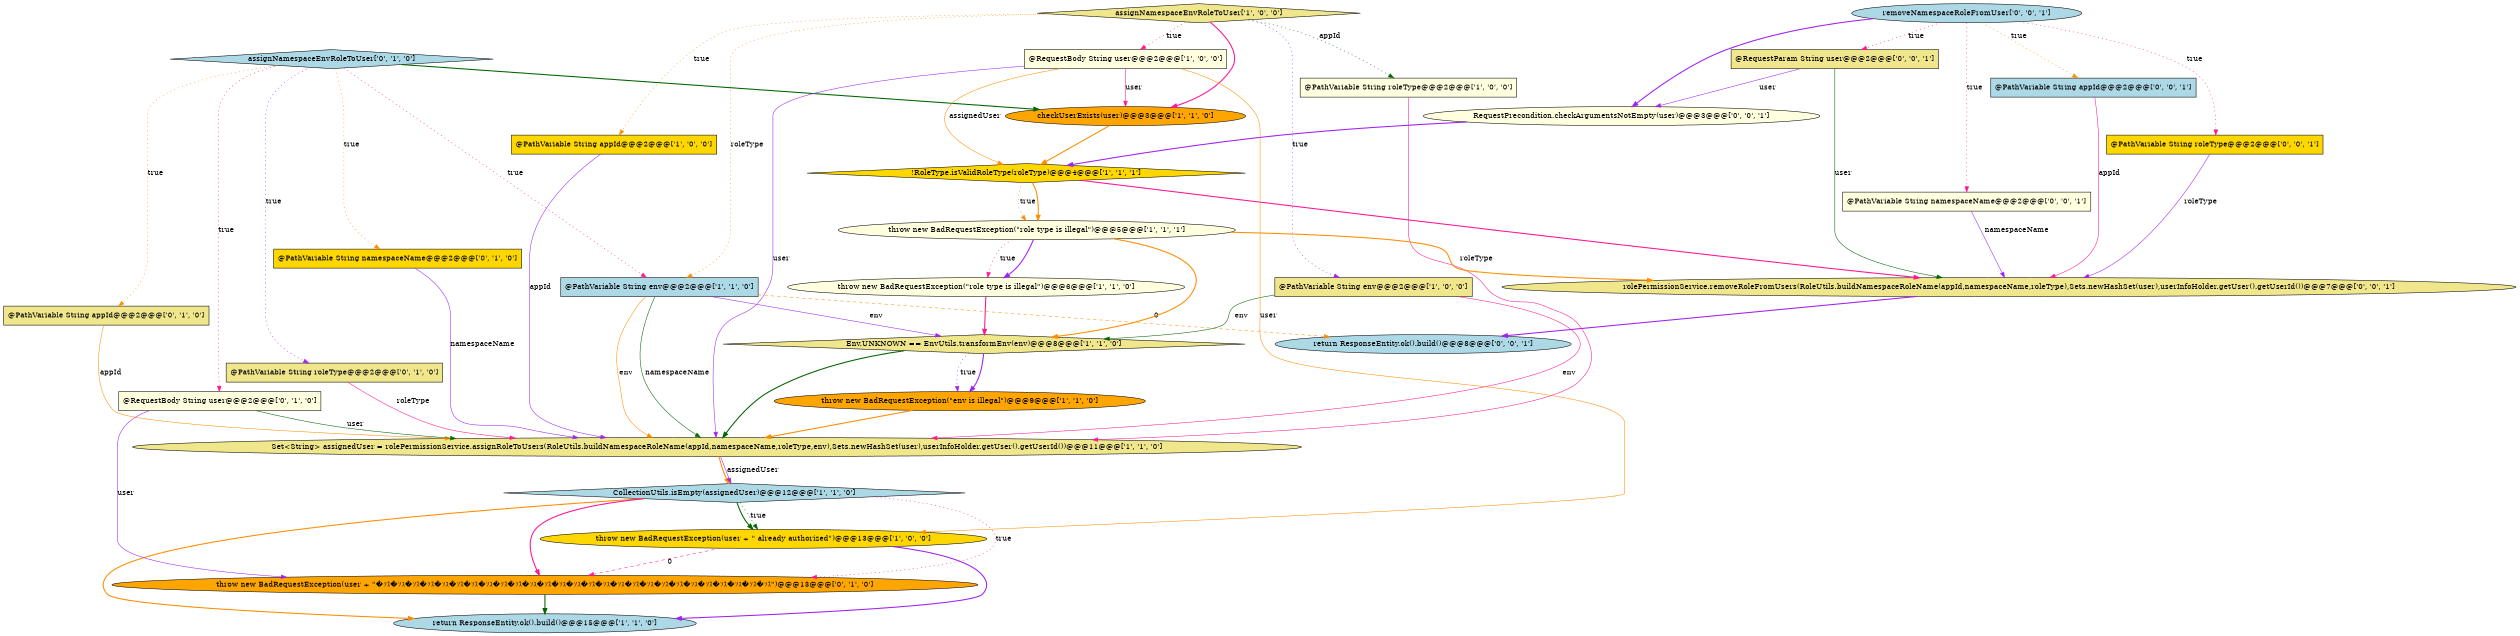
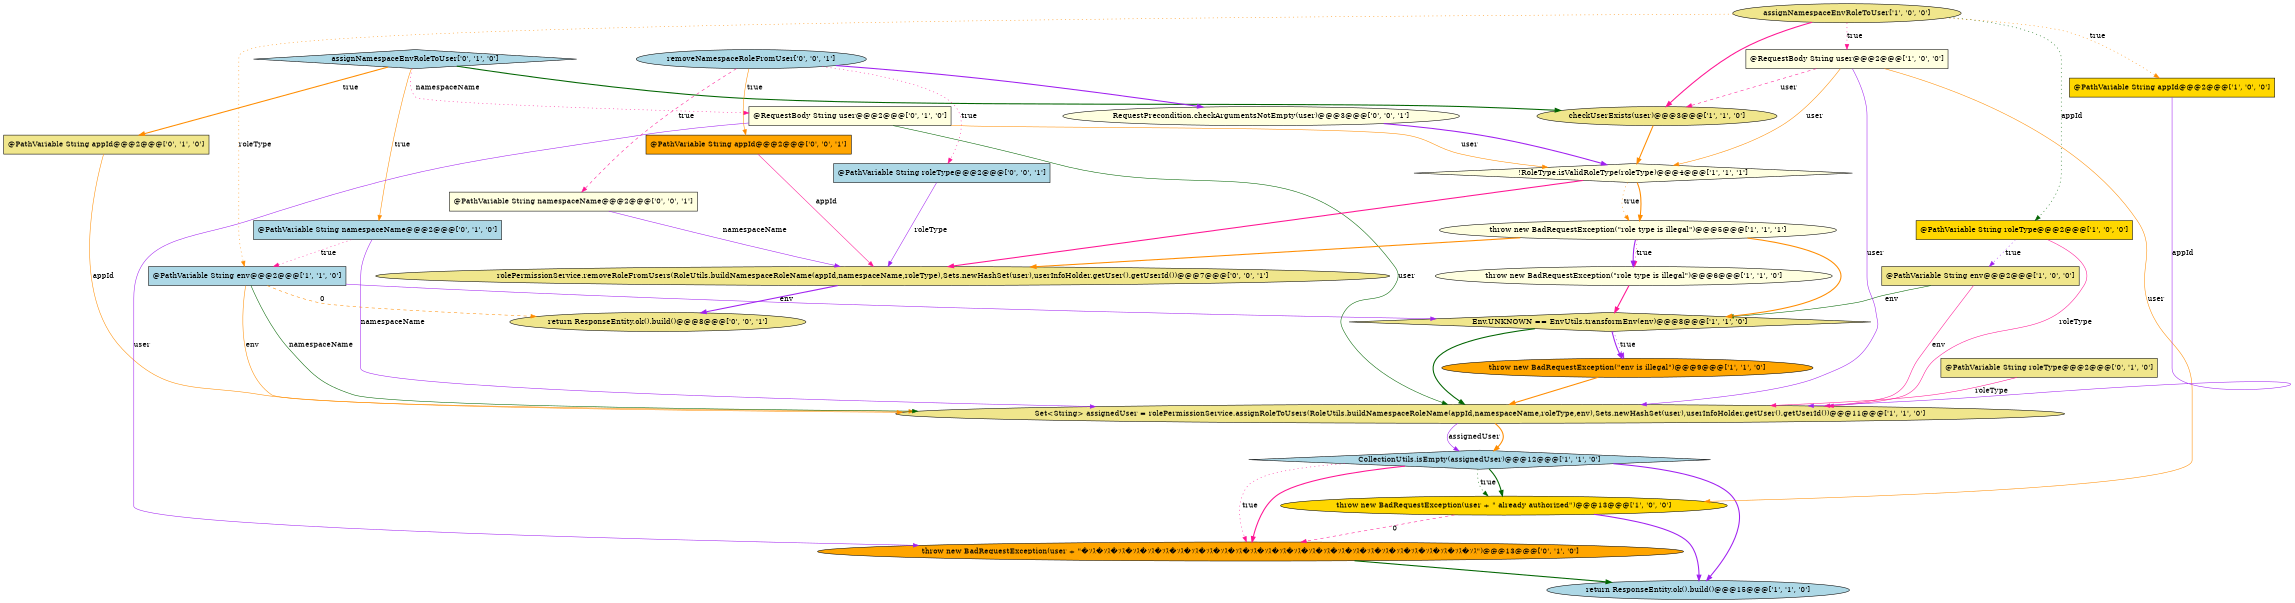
node "assignNamespaceEnvRoleToUser['1', '0', '0']": shape diamond -> ellipse
edge "removeNamespaceRoleFromUser['0', '0', '1']" -> "@PathVariable String appId@@@2@@@['0', '0', '1']": style dotted -> solid
node "@RequestParam String user@@@2@@@['0', '0', '1']": removed
edge "@RequestBody String user@@@2@@@['1', '0', '0']" -> "checkUserExists(user)@@@3@@@['1', '1', '0']": style solid -> dashed
node "@PathVariable String roleType@@@2@@@['1', '0', '0']": fillcolor lightyellow -> gold
node "@PathVariable String appId@@@2@@@['0', '0', '1']": fillcolor lightblue -> orange
edge "removeNamespaceRoleFromUser['0', '0', '1']" -> "@PathVariable String namespaceName@@@2@@@['0', '0', '1']": style dotted -> dashed
edge "@RequestBody String user@@@2@@@['1', '0', '0']" -> "!RoleType.isValidRoleType(roleType)@@@4@@@['1', '1', '1']": label "assignedUser" -> "user"
node "checkUserExists(user)@@@3@@@['1', '1', '0']": fillcolor orange -> khaki
edge "@RequestBody String user@@@2@@@['0', '1', '0']" -> "!RoleType.isValidRoleType(roleType)@@@4@@@['1', '1', '1']": added, label "user"
edge "assignNamespaceEnvRoleToUser['0', '1', '0']" -> "@PathVariable String appId@@@2@@@['0', '1', '0']": style dotted -> bold
node "@PathVariable String roleType@@@2@@@['0', '0', '1']": fillcolor gold -> lightblue
edge "assignNamespaceEnvRoleToUser['1', '0', '0']" -> "@PathVariable String env@@@2@@@['1', '0', '0']": now "@PathVariable String roleType@@@2@@@['1', '0', '0']" -> "@PathVariable String env@@@2@@@['1', '0', '0']"
edge "assignNamespaceEnvRoleToUser['0', '1', '0']" -> "@PathVariable String namespaceName@@@2@@@['0', '1', '0']": style dotted -> solid
edge "assignNamespaceEnvRoleToUser['0', '1', '0']" -> "@PathVariable String env@@@2@@@['1', '1', '0']": now "@PathVariable String namespaceName@@@2@@@['0', '1', '0']" -> "@PathVariable String env@@@2@@@['1', '1', '0']"
node "!RoleType.isValidRoleType(roleType)@@@4@@@['1', '1', '1']": fillcolor gold -> lightyellow
edge "assignNamespaceEnvRoleToUser['0', '1', '0']" -> "@PathVariable String roleType@@@2@@@['0', '1', '0']": removed, label "true"
edge "assignNamespaceEnvRoleToUser['0', '1', '0']" -> "@RequestBody String user@@@2@@@['0', '1', '0']": label "true" -> "namespaceName"
node "@PathVariable String namespaceName@@@2@@@['0', '1', '0']": fillcolor gold -> lightblue
node "return ResponseEntity.ok().build()@@@8@@@['0', '0', '1']": fillcolor lightblue -> khaki
edge "CollectionUtils.isEmpty(assignedUser)@@@12@@@['1', '1', '0']" -> "return ResponseEntity.ok().build()@@@15@@@['1', '1', '0']": color darkorange -> purple
